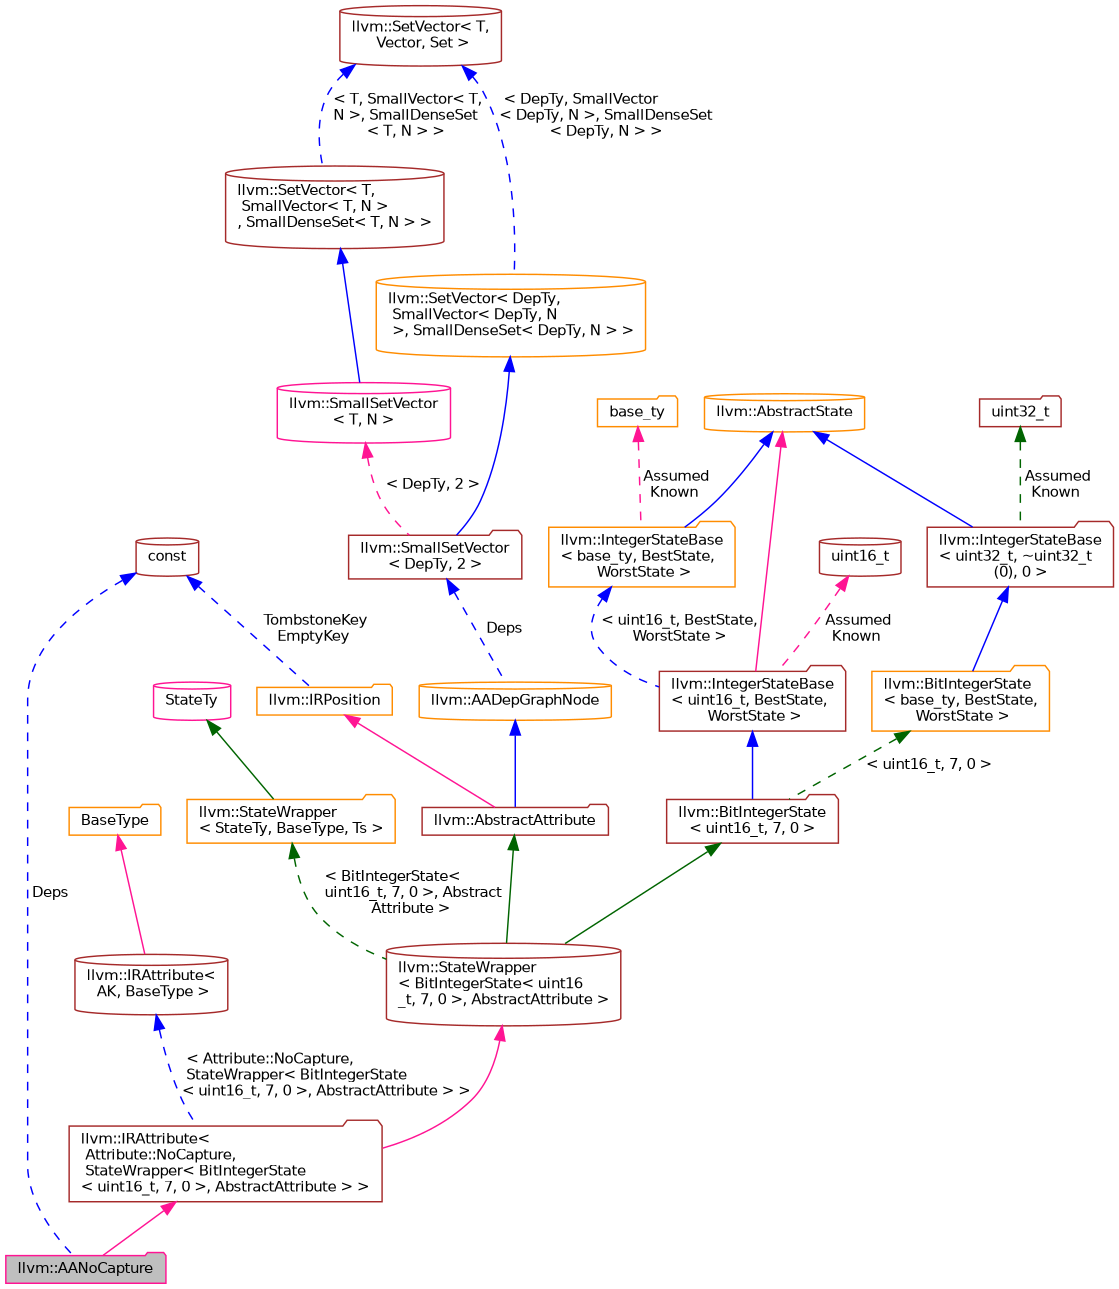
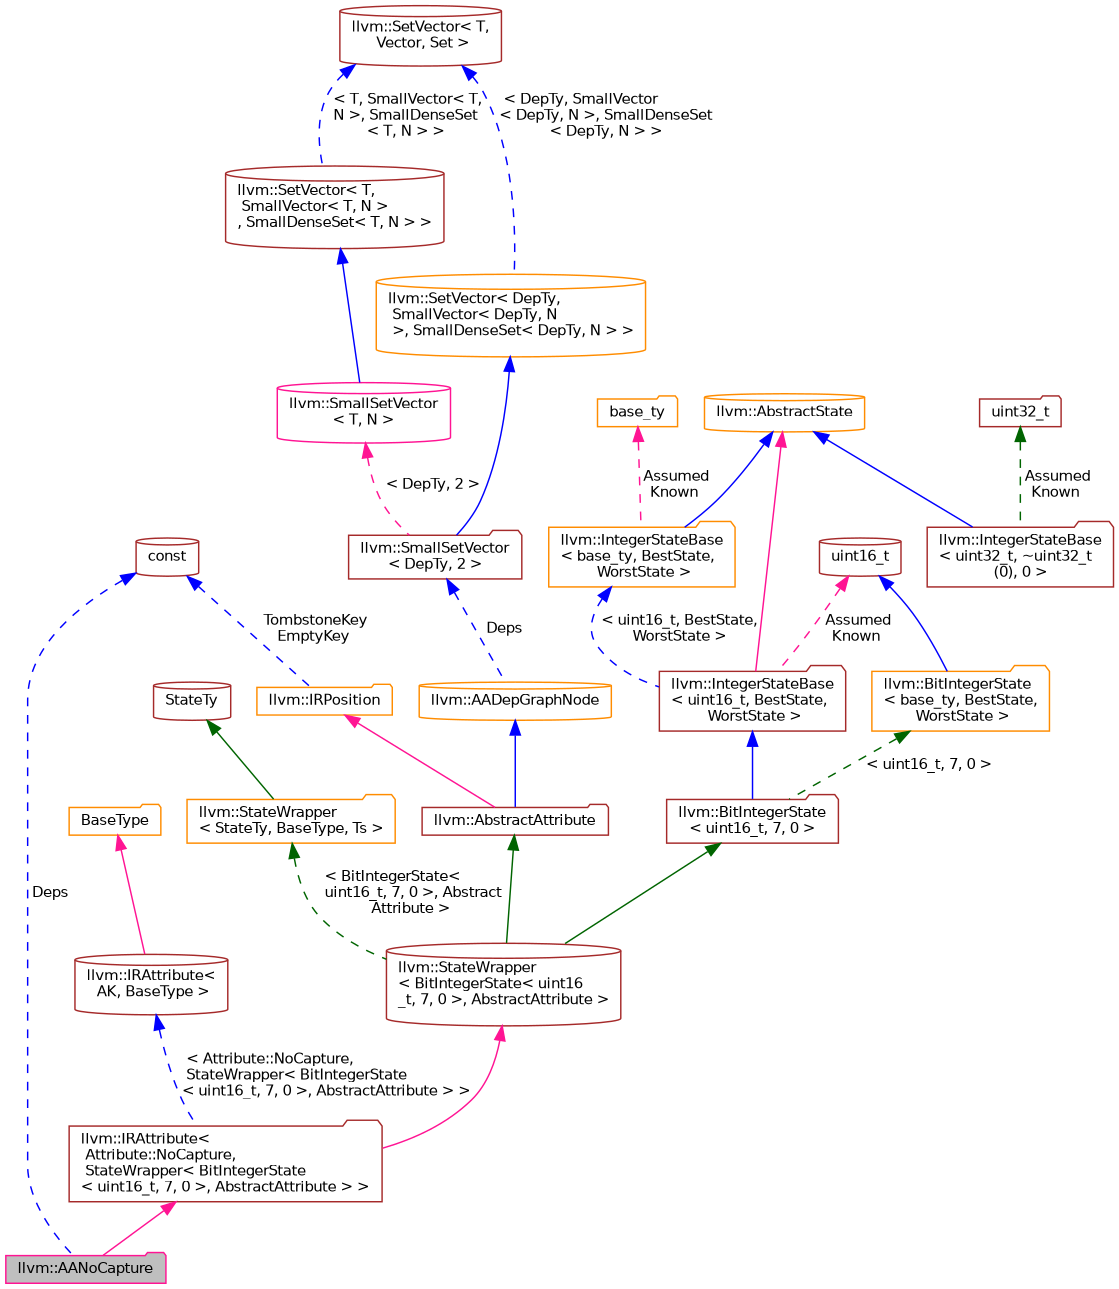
edge "llvm::BitIntegerState < base_ty, BestState, WorstState >" -> "llvm::IntegerStateBase < uint32_t, ~uint32_t (0), 0 >": now "llvm::BitIntegerState < base_ty, BestState, WorstState >" -> "uint16_t"
node "StateTy": color deeppink -> brown
